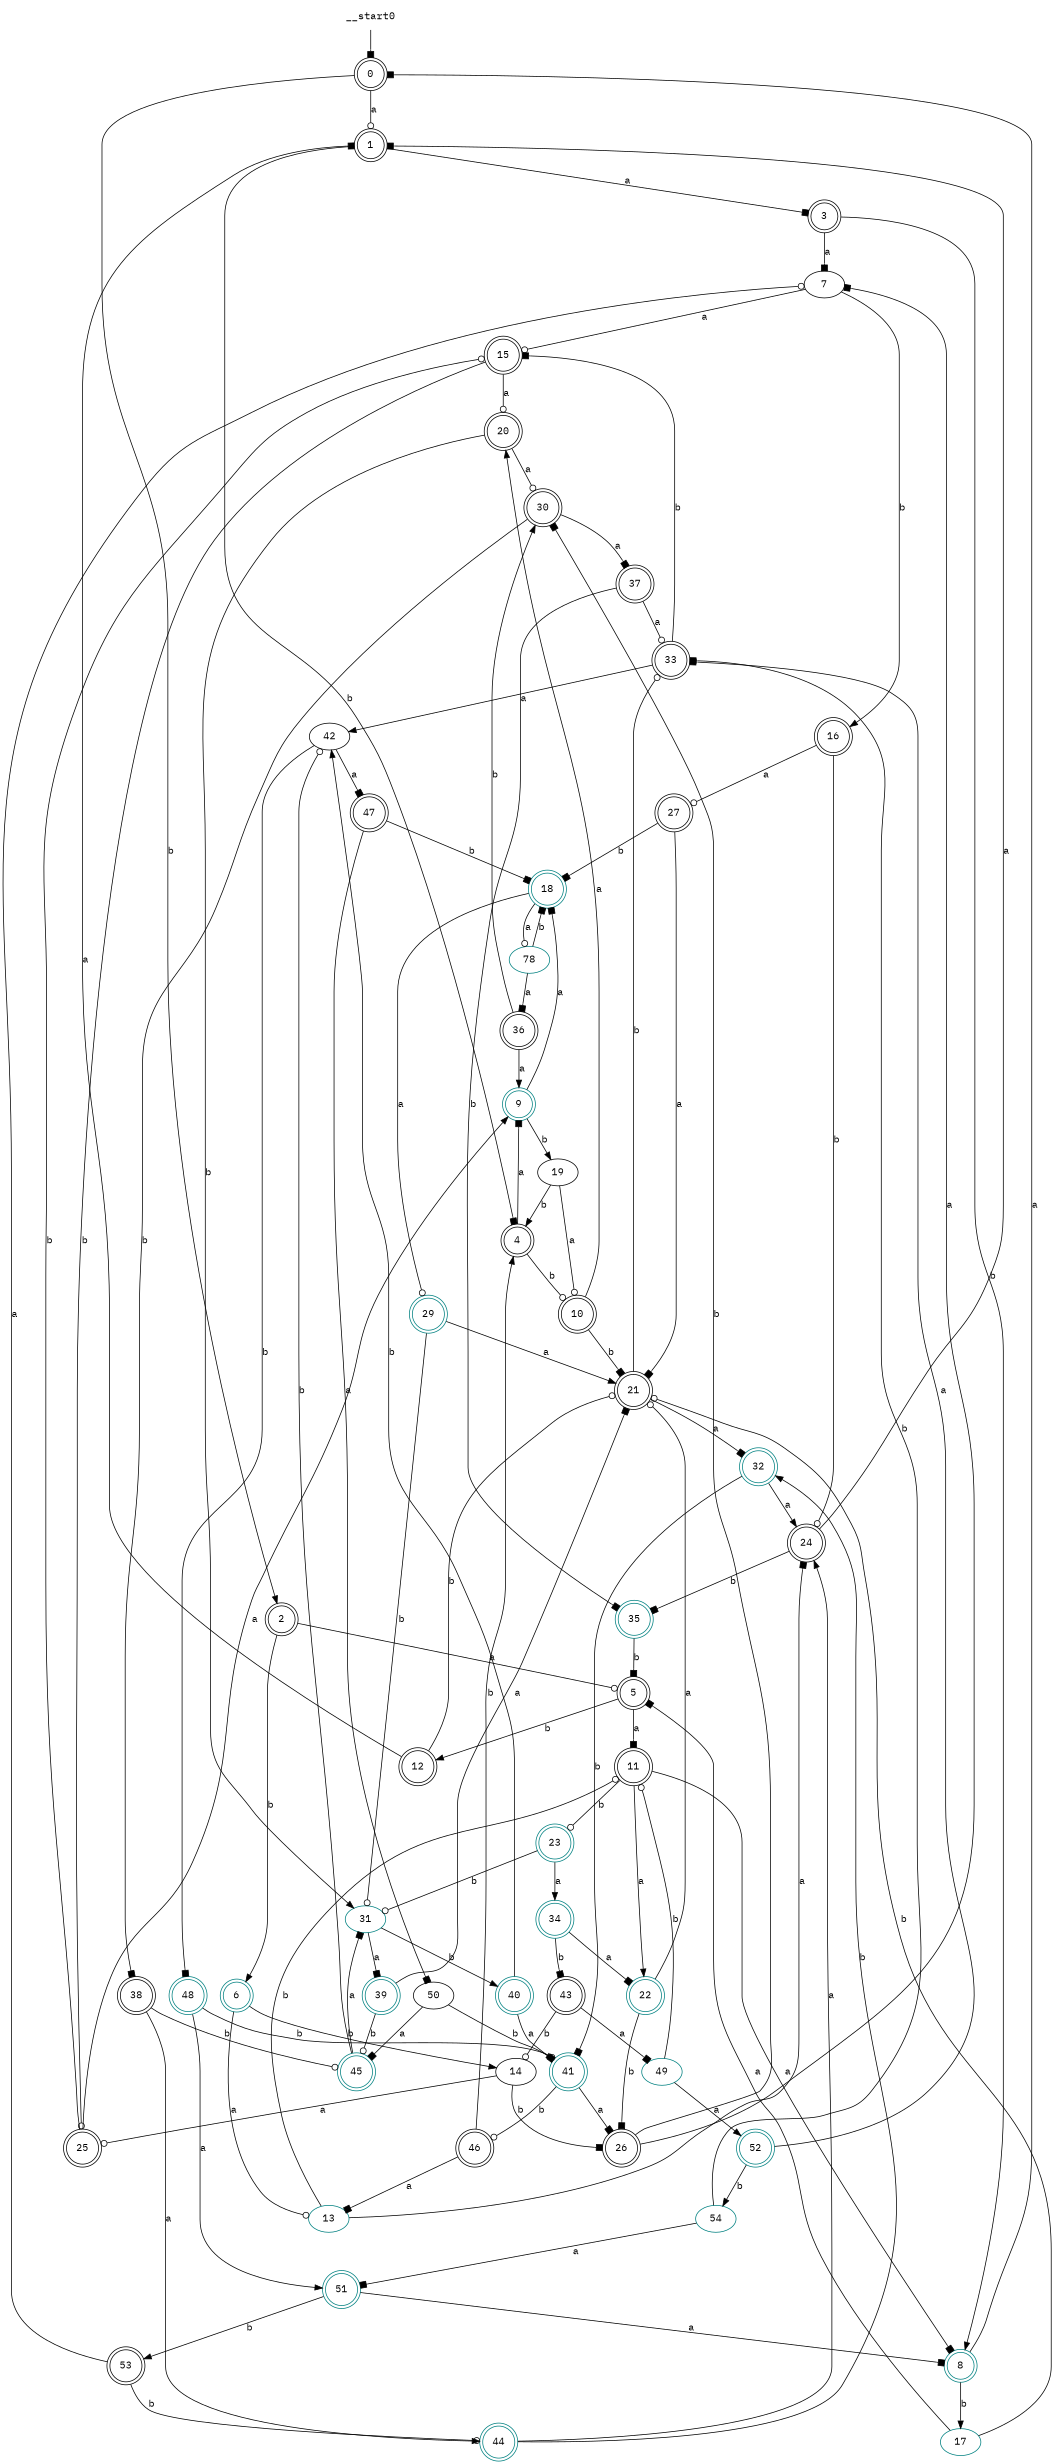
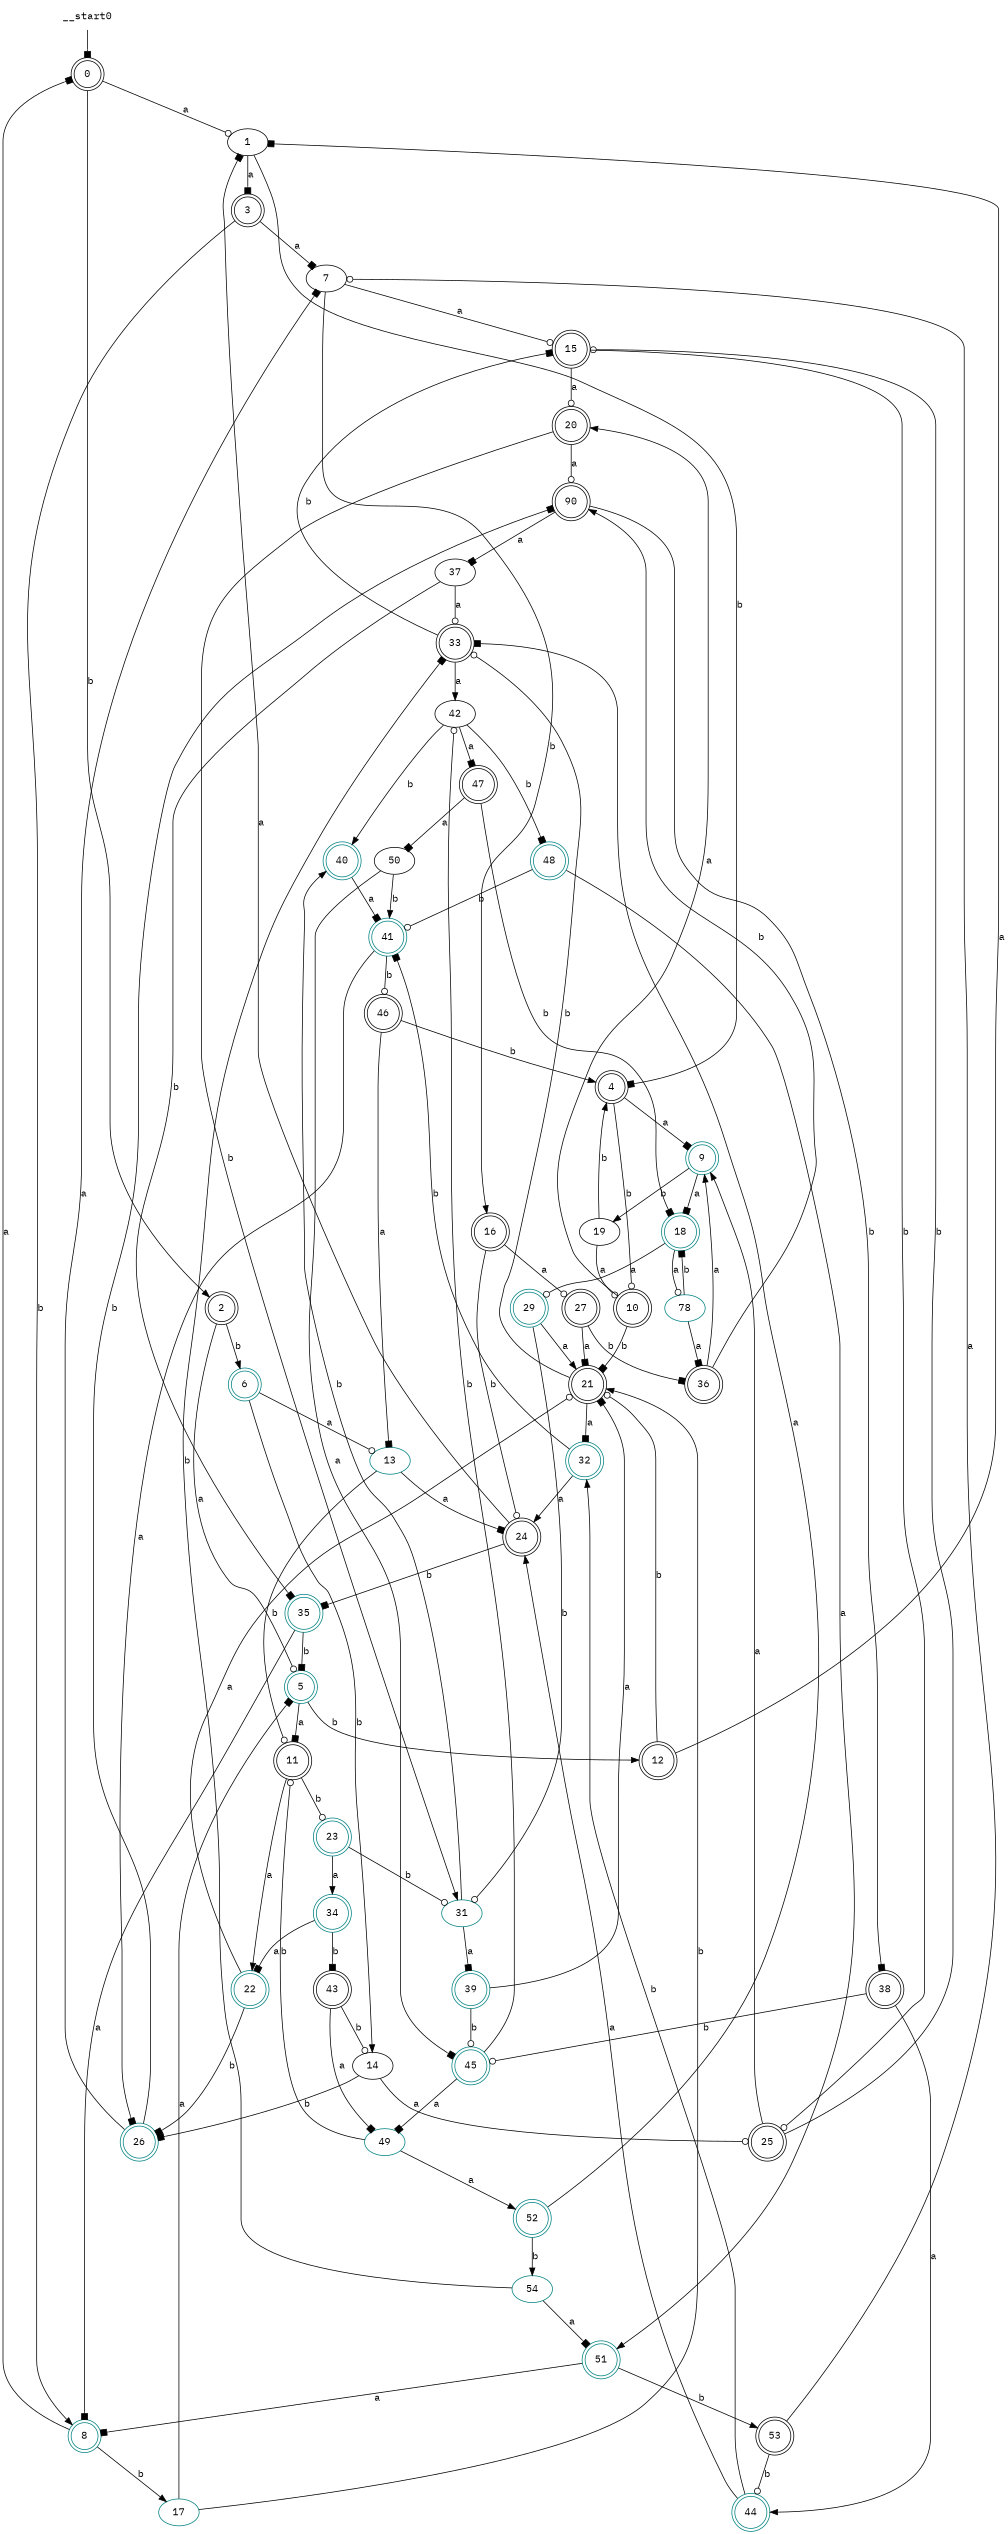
node "1": shape doublecircle -> ellipse
node "30": label "30" -> "90"
node "37": shape doublecircle -> ellipse
edge "27" -> "18": now "27" -> "36"
edge "40" -> "42": reversed
node "5": color black -> teal
edge "17" -> "21": arrowhead odot -> normal
edge "45" -> "31": now "45" -> "49"
edge "11" -> "8": now "35" -> "8"
node "26": color black -> teal
